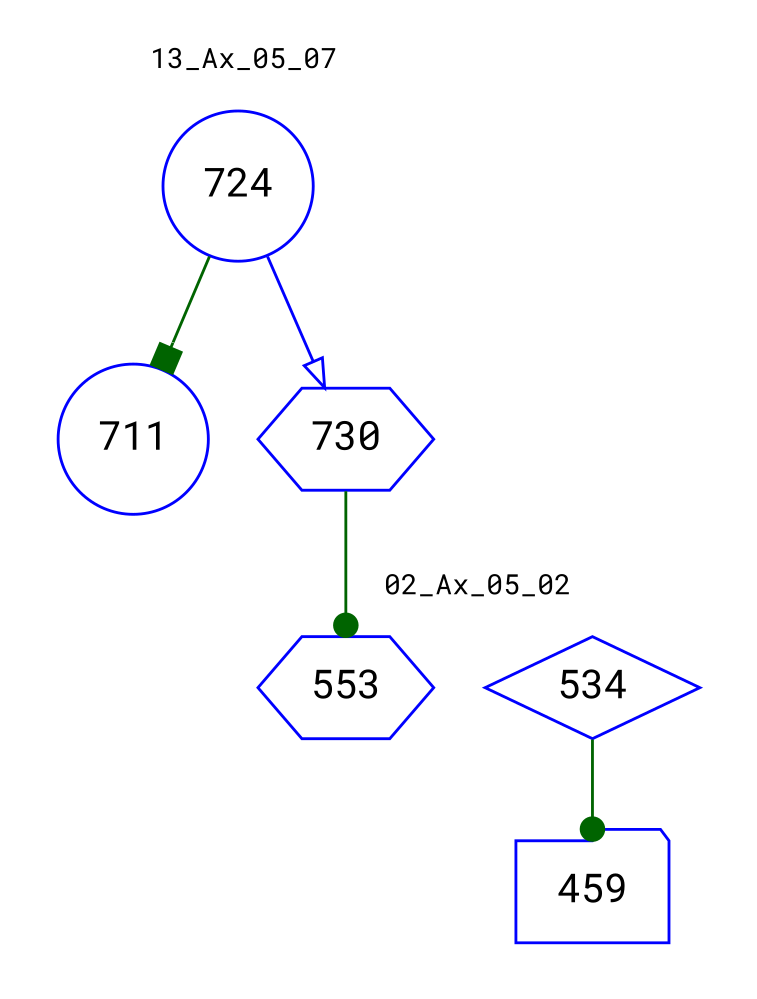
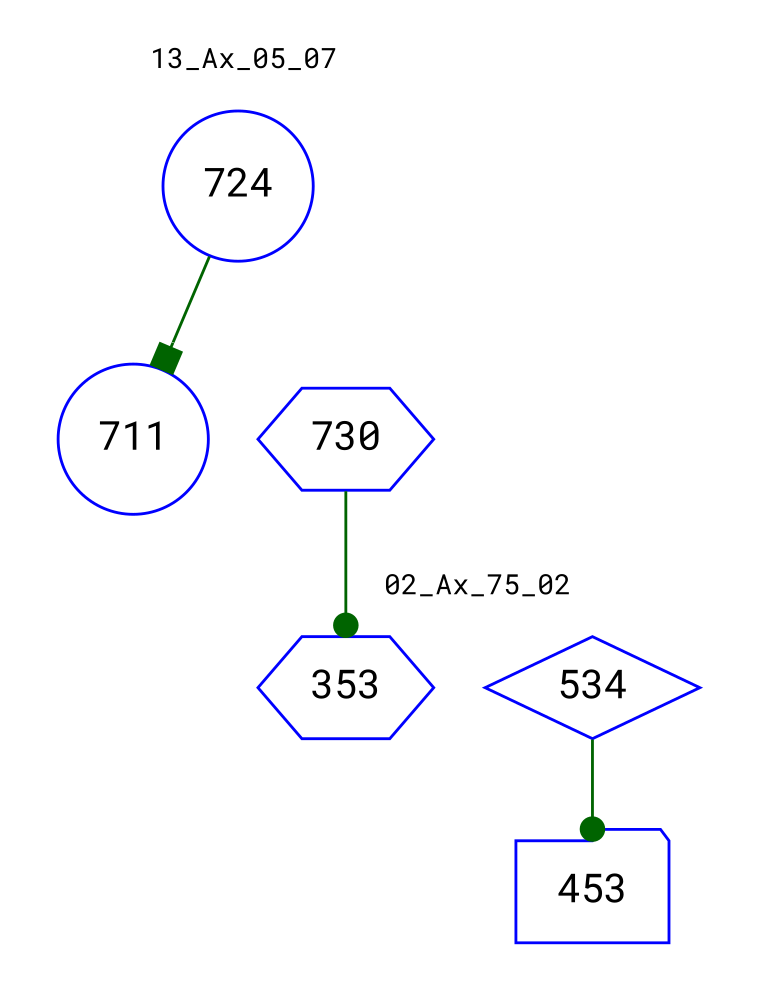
edge "724" -> "730": removed
cluster "02_Ax_05_02": label "02_Ax_05_02" -> "02_Ax_75_02"
node "553": label "553" -> "353"
node "459": label "459" -> "453"
